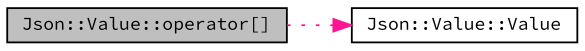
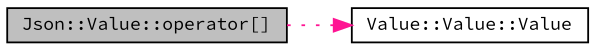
node "Json::Value::Value": label "Json::Value::Value" -> "Value::Value::Value"
